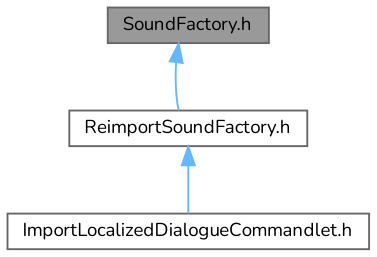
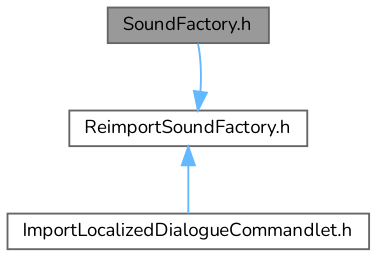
edge "ReimportSoundFactory.h" -> "SoundFactory.h": reversed
